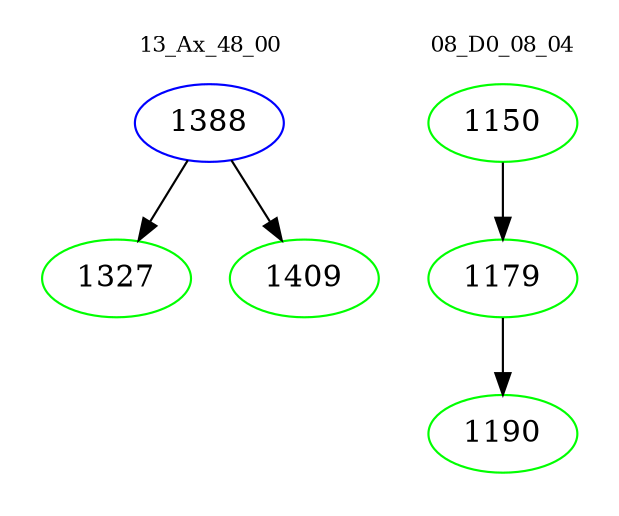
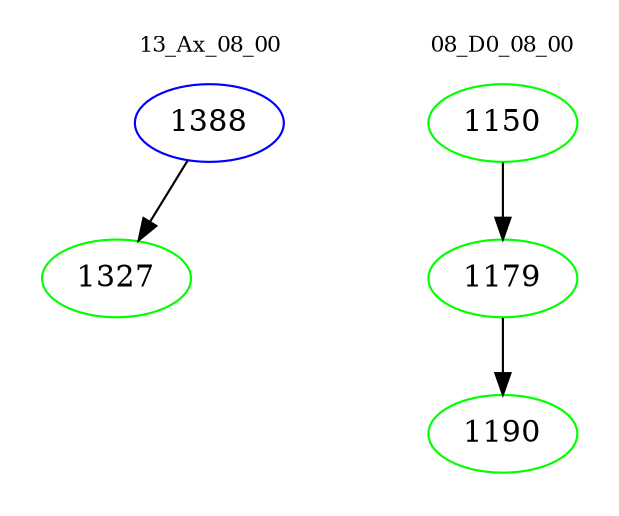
cluster "13_Ax_48_00": label "13_Ax_48_00" -> "13_Ax_08_00"
cluster "08_D0_08_04": label "08_D0_08_04" -> "08_D0_08_00"
node "1409": removed
